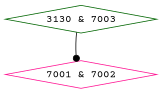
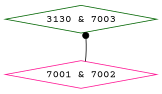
edge "3130 & 7003" -> "7001 & 7002": reversed
